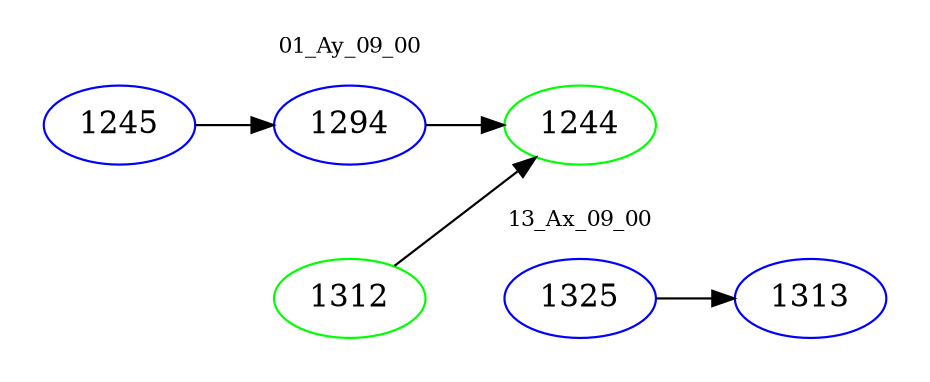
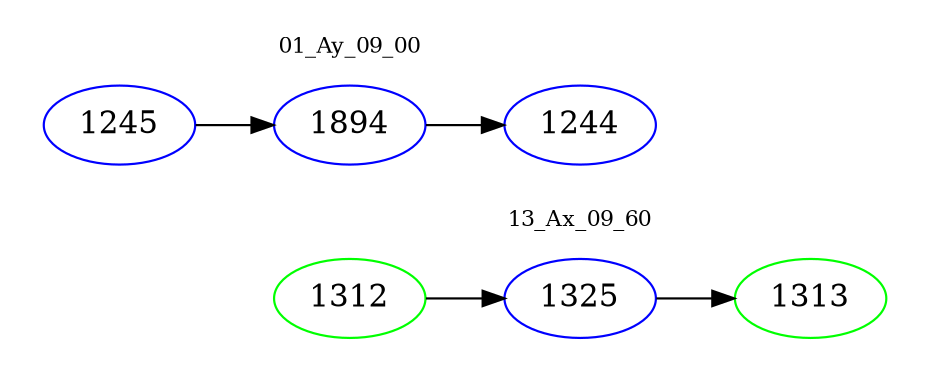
node "1294": label "1294" -> "1894"
node "1244": color green -> blue
edge "1312" -> "1244": now "1312" -> "1325"
cluster "13_Ax_09_00": label "13_Ax_09_00" -> "13_Ax_09_60"
node "1313": color blue -> green
